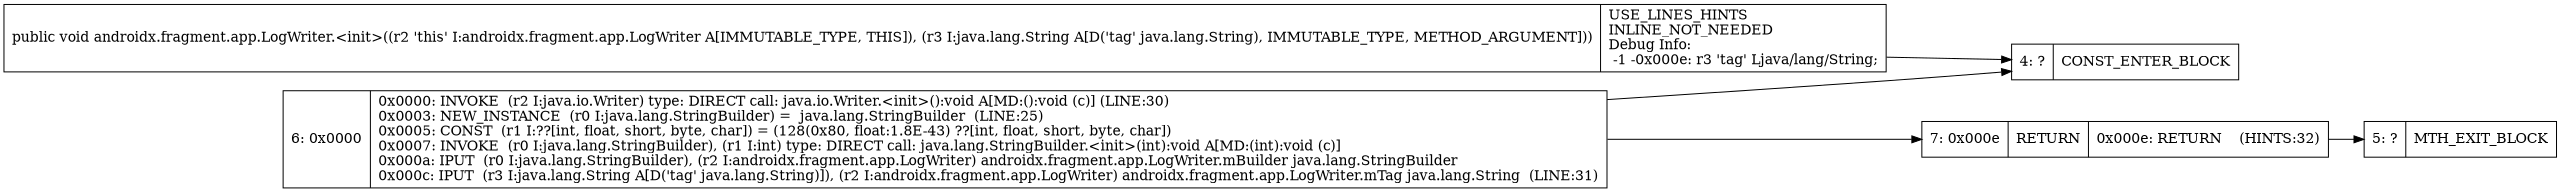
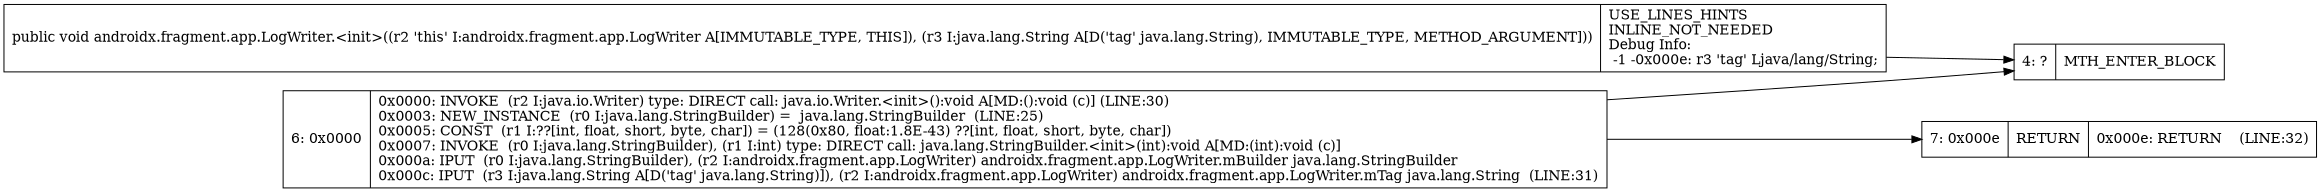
node "4: ?": text "CONST_ENTER_BLOCK" -> "MTH_ENTER_BLOCK"
node "7: 0x000e": text "0x000e: RETURN    (HINTS:32)" -> "0x000e: RETURN    (LINE:32)"
node "5: ?": removed
